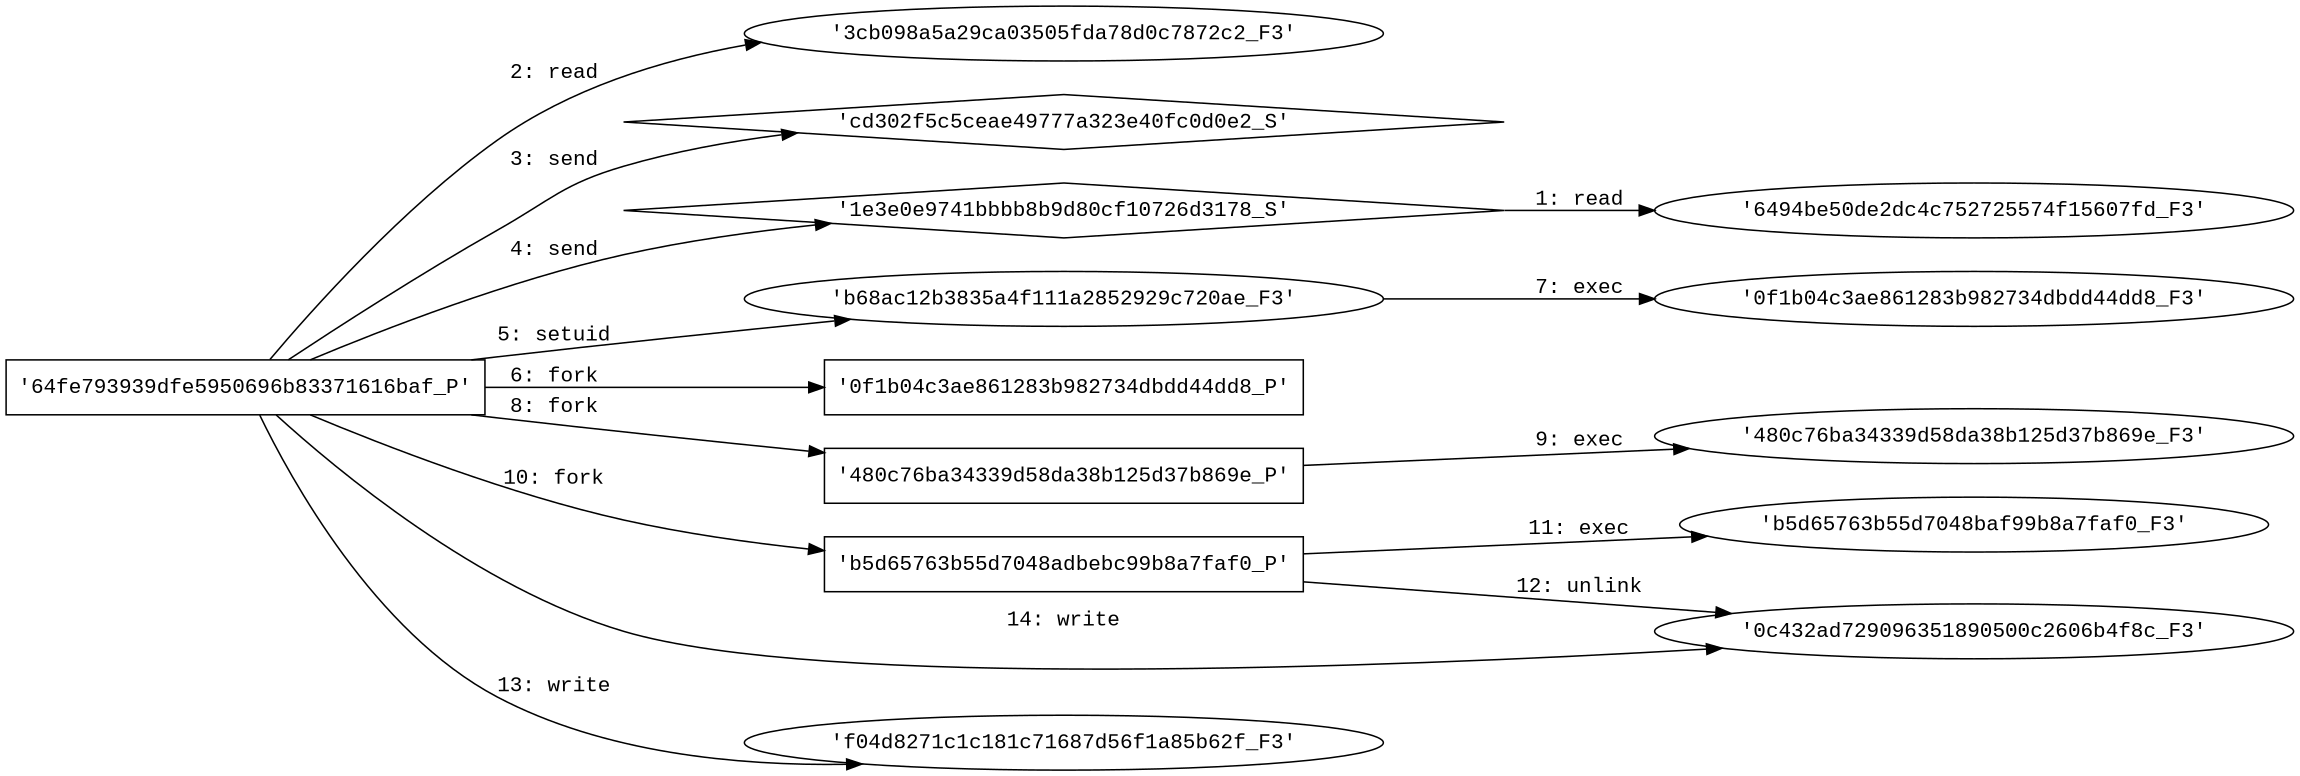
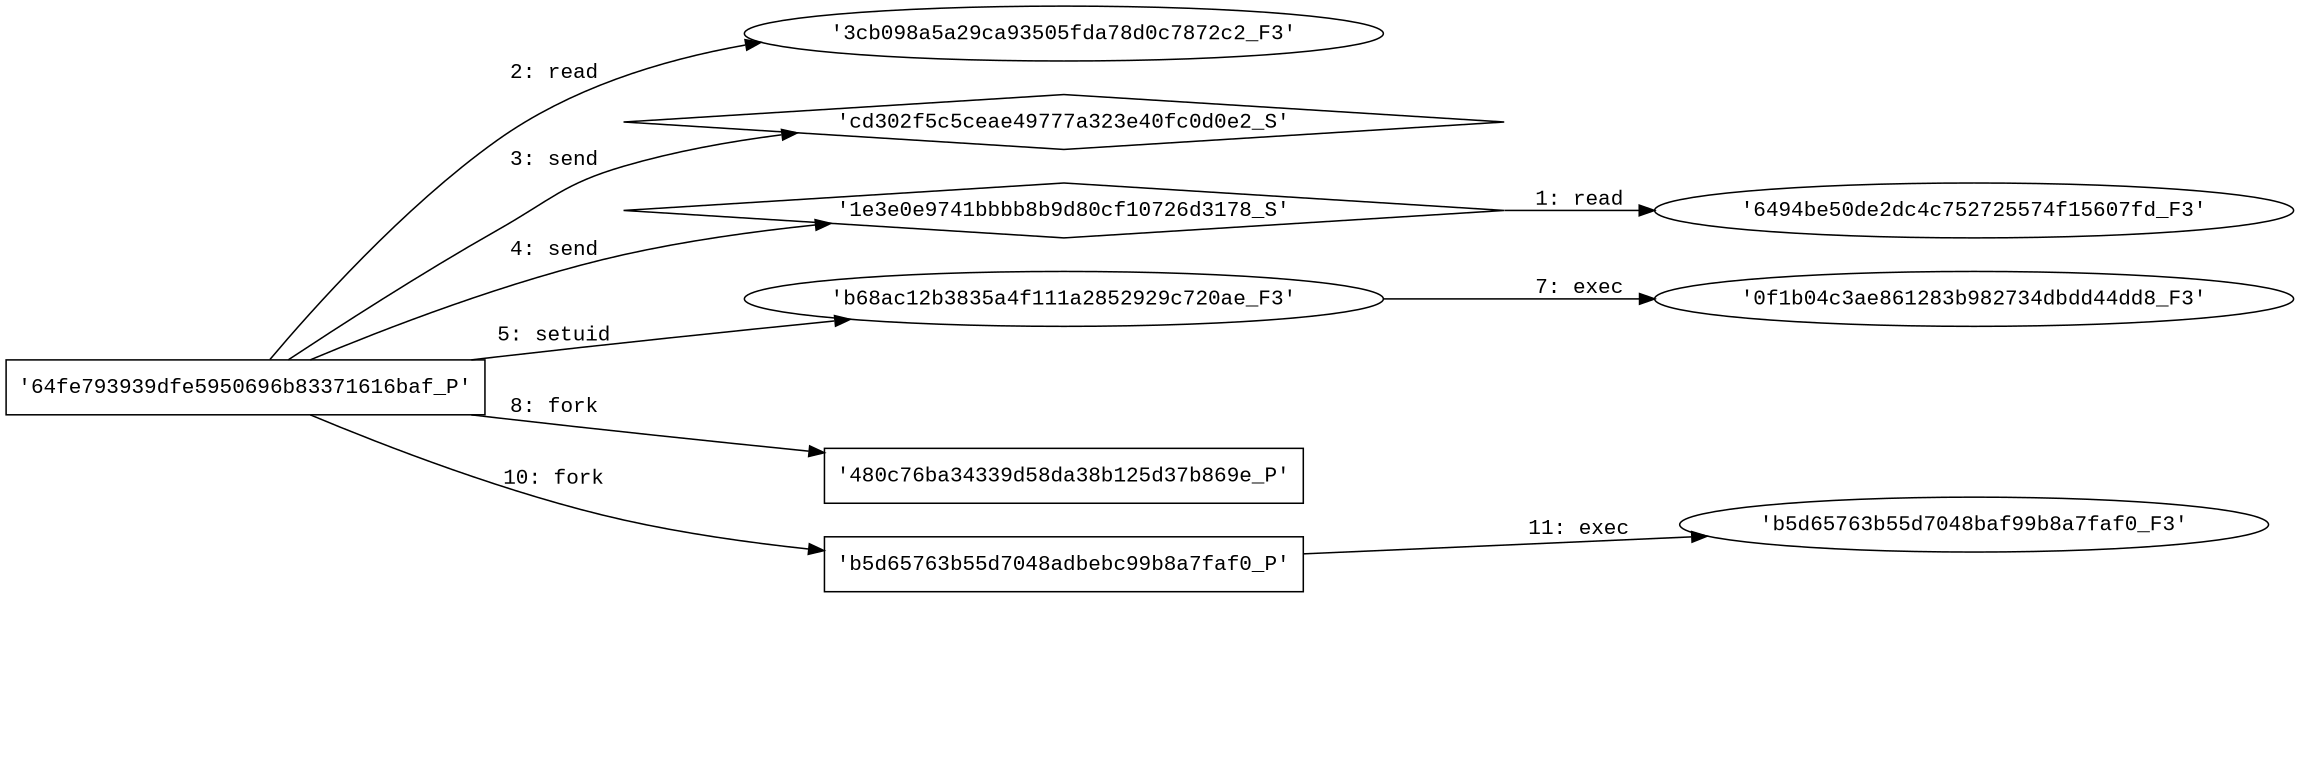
node "'3cb098a5a29ca03505fda78d0c7872c2_F3'": label "'3cb098a5a29ca03505fda78d0c7872c2_F3'" -> "'3cb098a5a29ca93505fda78d0c7872c2_F3'"
node "'0f1b04c3ae861283b982734dbdd44dd8_P'": removed
node "'480c76ba34339d58da38b125d37b869e_F3'": removed
node "'0c432ad729096351890500c2606b4f8c_F3'": removed
node "'f04d8271c1c181c71687d56f1a85b62f_F3'": removed
